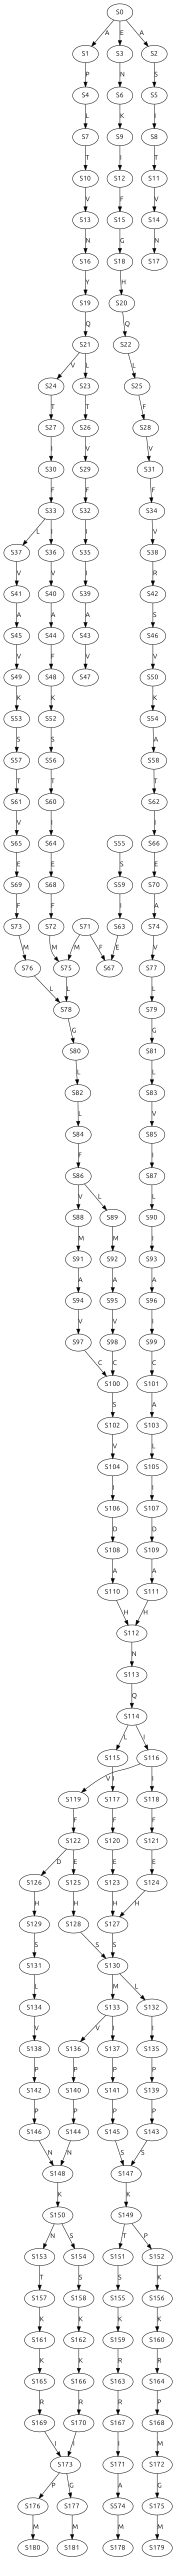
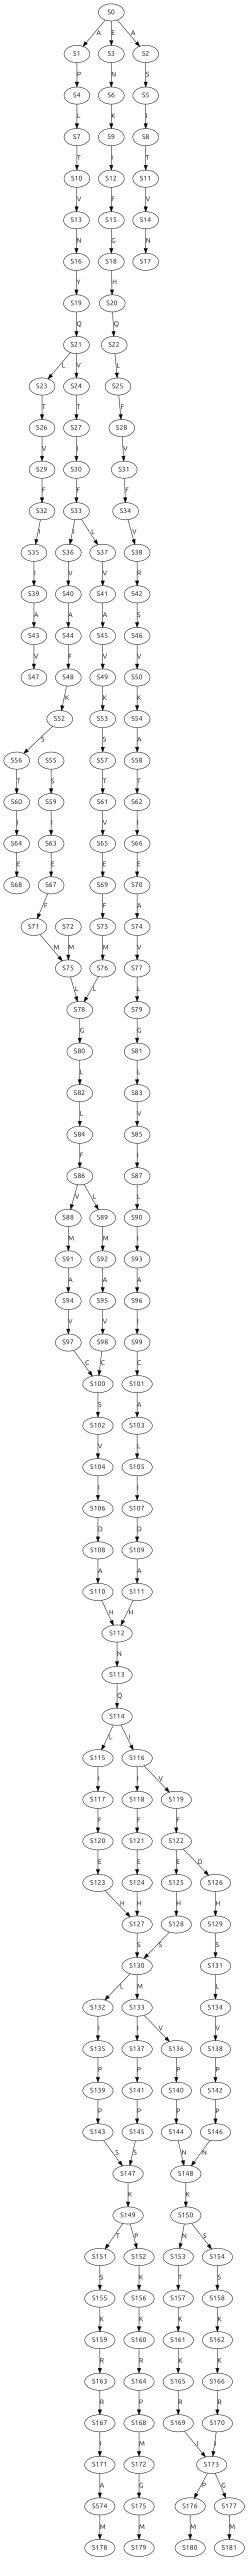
edge "S68" -> "S72": removed, label "F"
edge "S71" -> "S67": reversed
